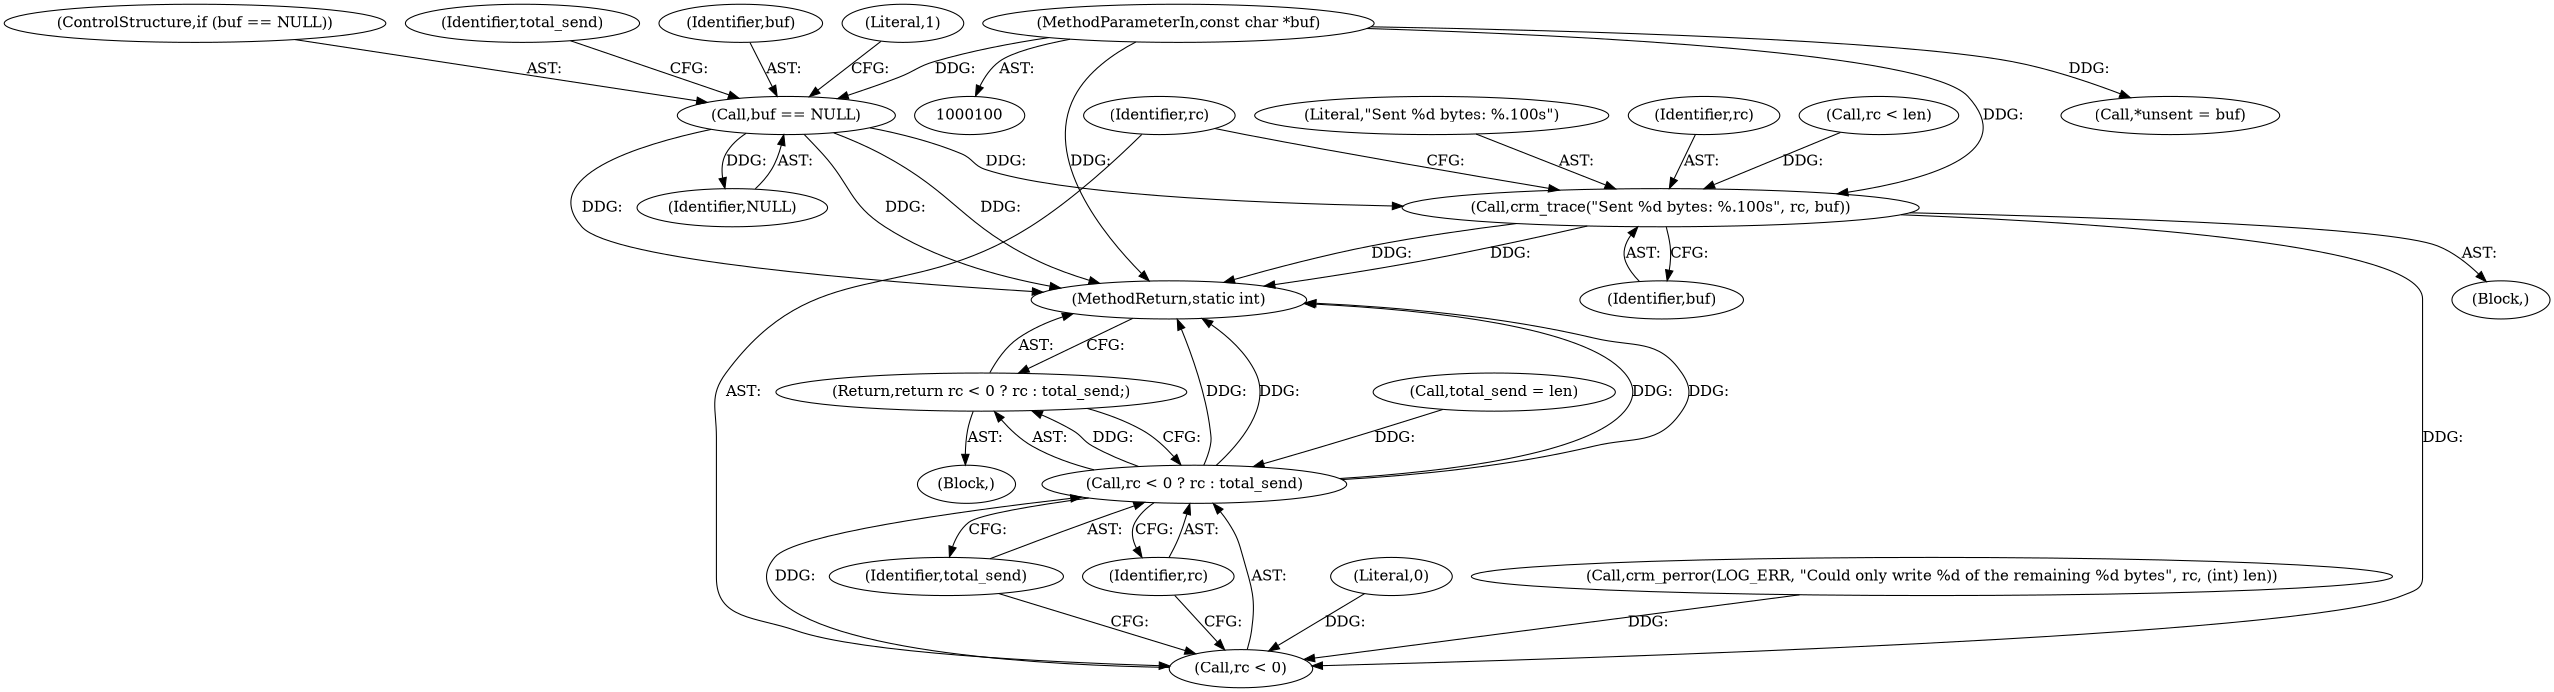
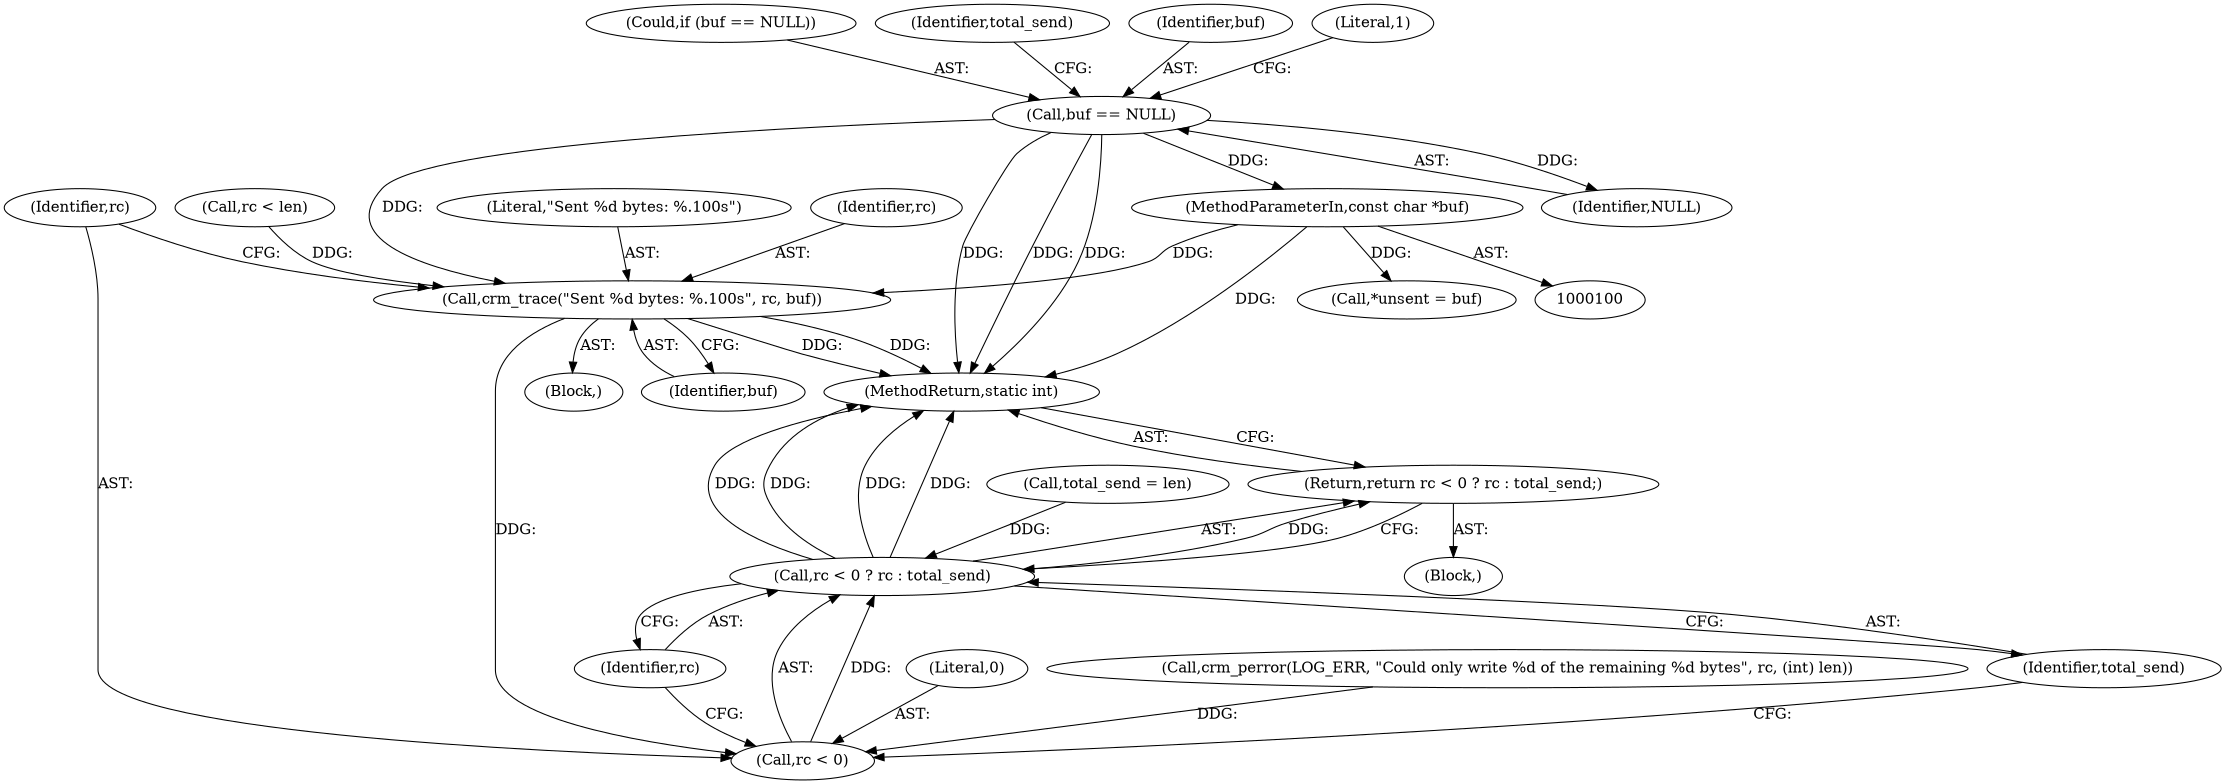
node "(ControlStructure,if (buf == NULL))": label "(ControlStructure,if (buf == NULL))" -> "(Could,if (buf == NULL))"
edge "(MethodParameterIn,const char *buf)" -> "(Call,buf == NULL)": reversed
edge "(Literal,0)" -> "(Call,rc < 0)": label "DDG: " -> "AST: "
